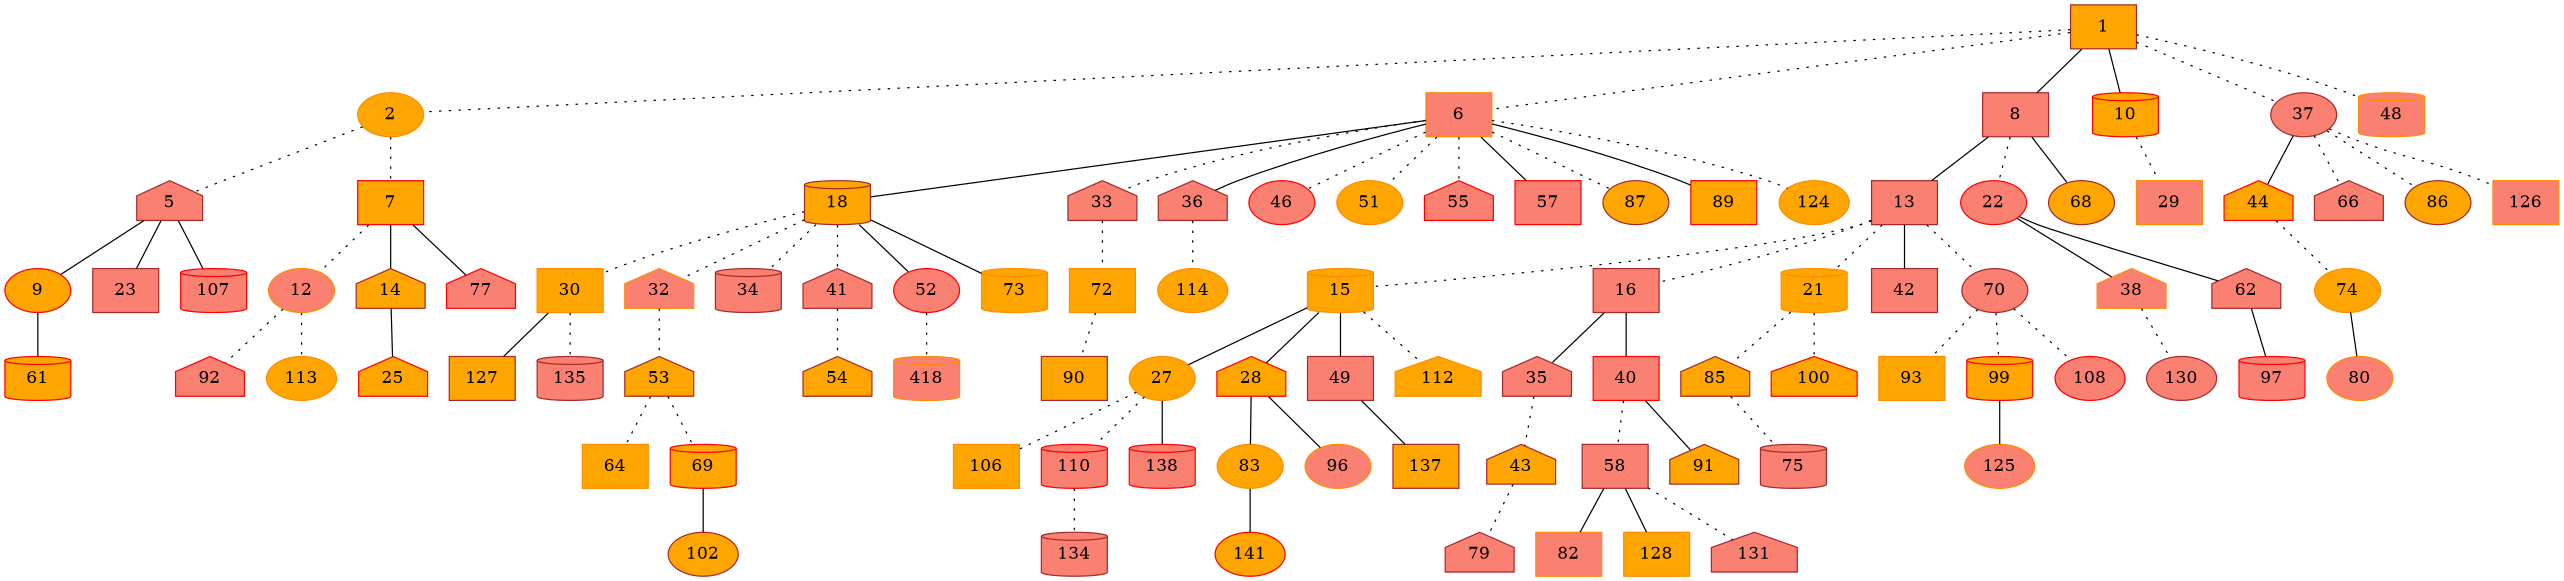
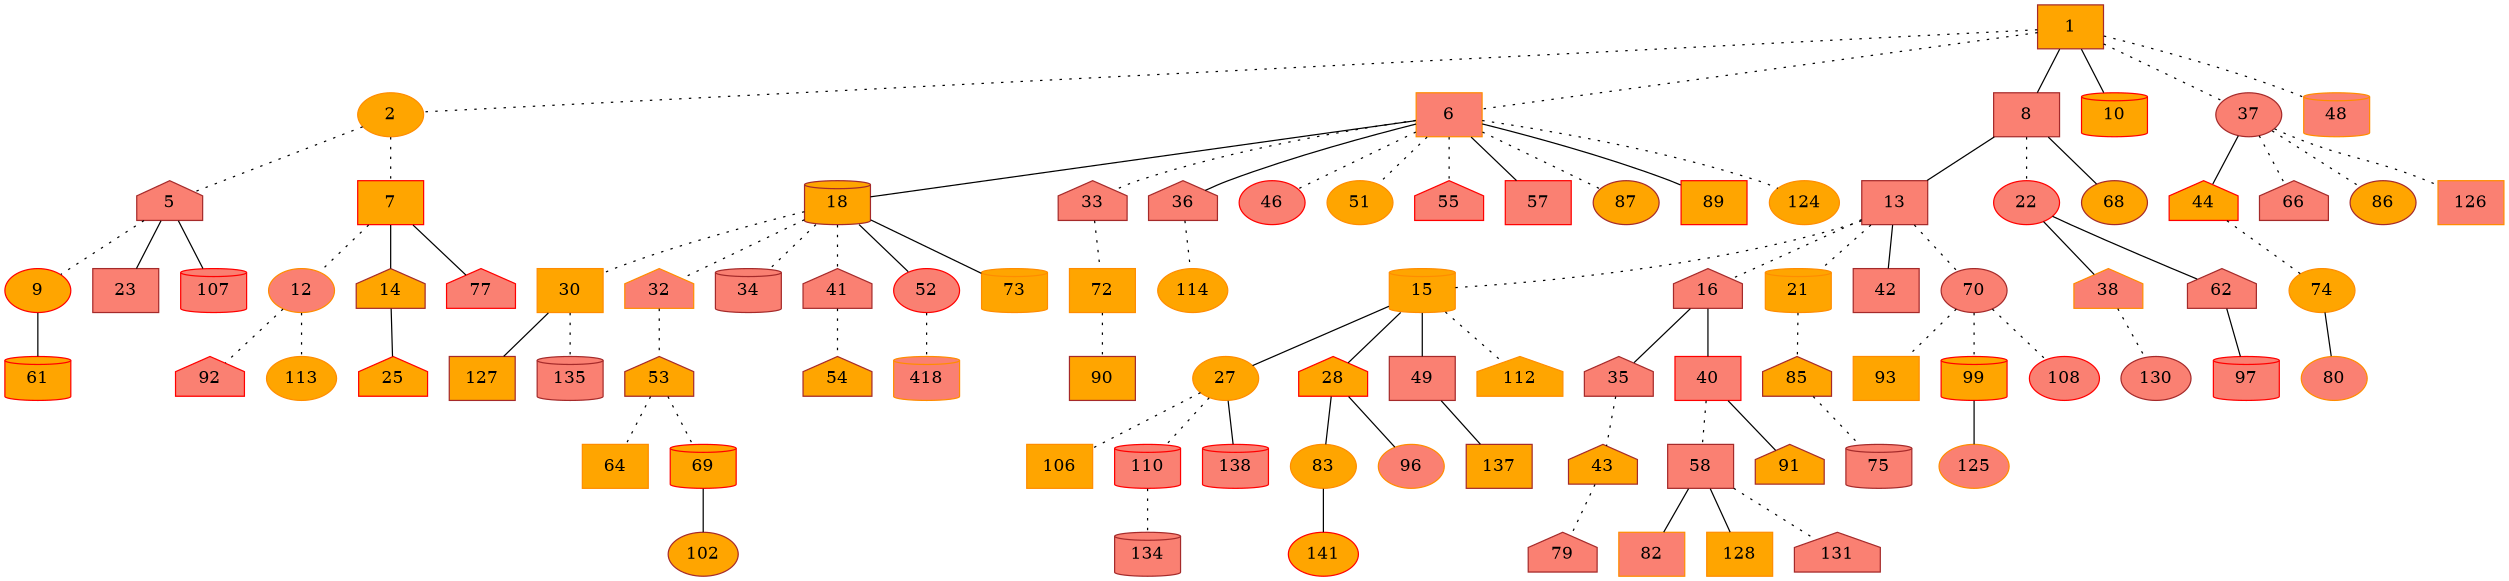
node "29": removed
edge "5" -- "9": style solid -> dotted
node "16": shape box -> house
node "100": removed
